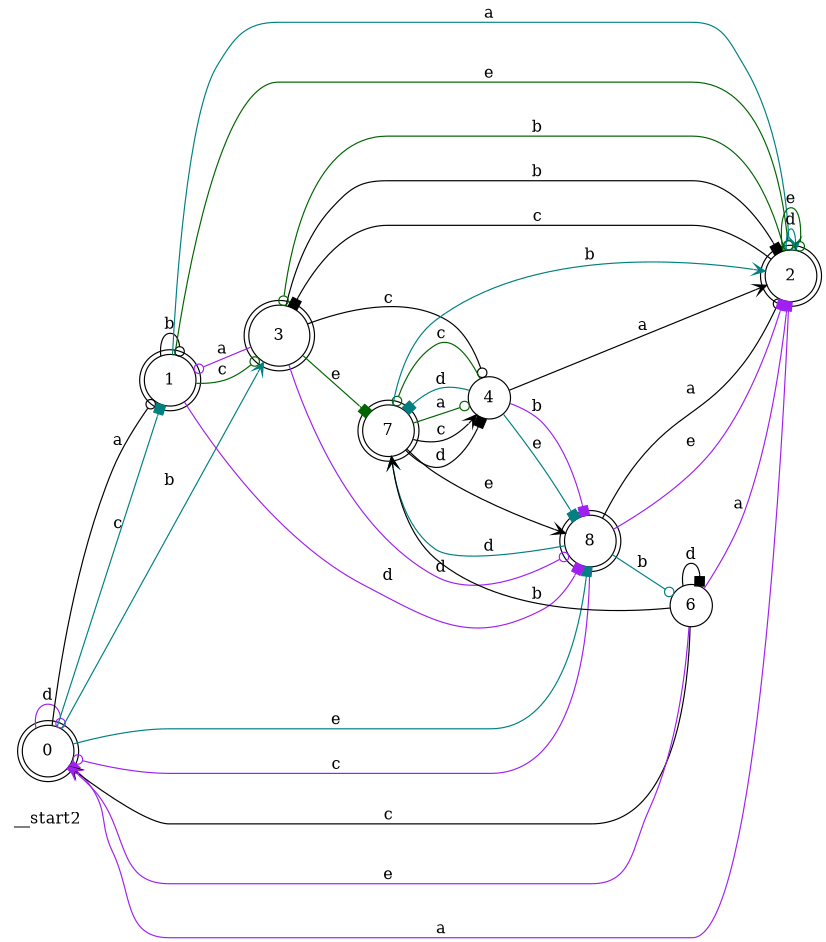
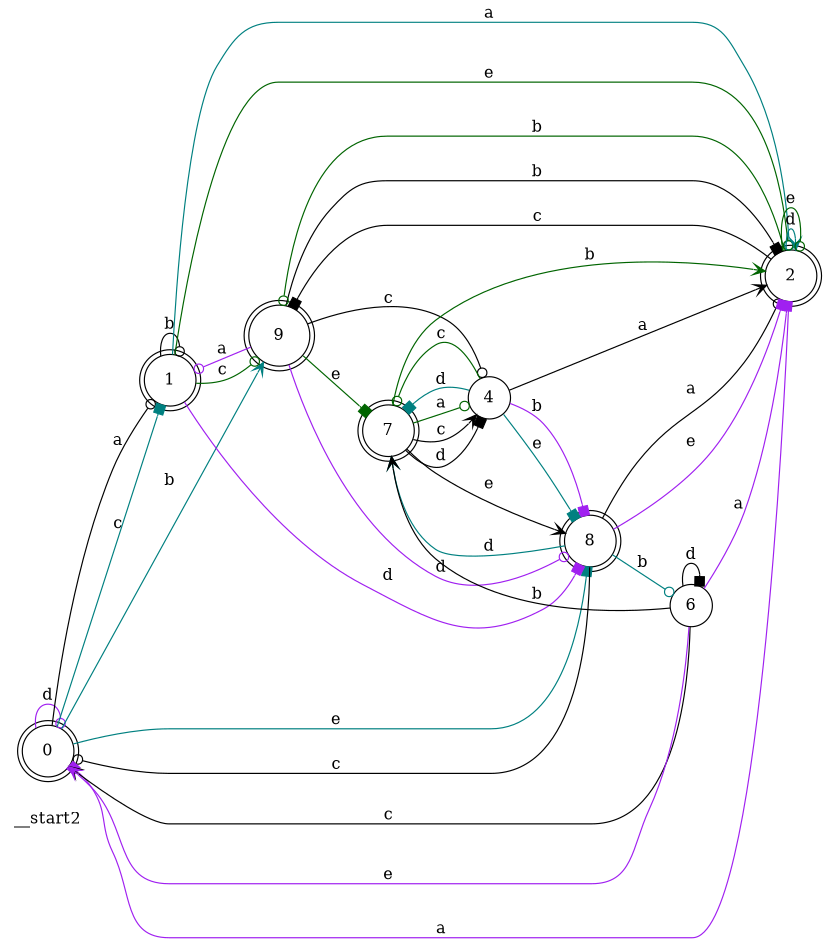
edge "7" -> "2": color teal -> darkgreen
node "3": label "3" -> "9"
edge "8" -> "0": color purple -> black
